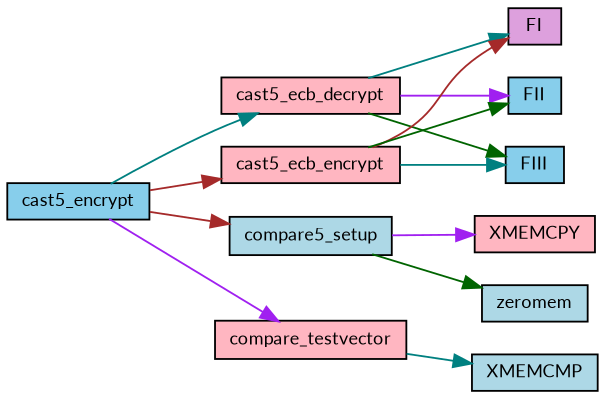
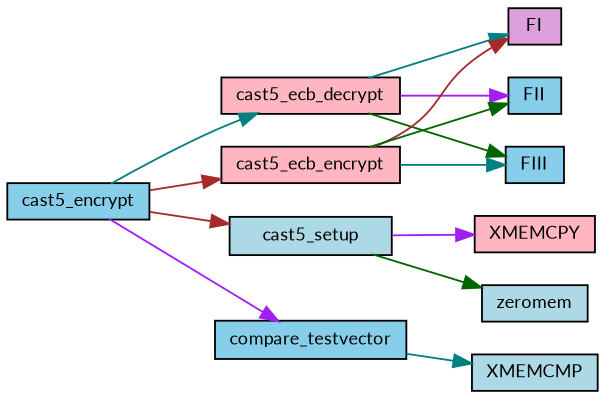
node "compare5_setup": label "compare5_setup" -> "cast5_setup"
node "compare_testvector": fillcolor lightpink -> skyblue
